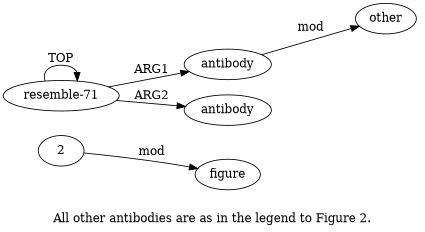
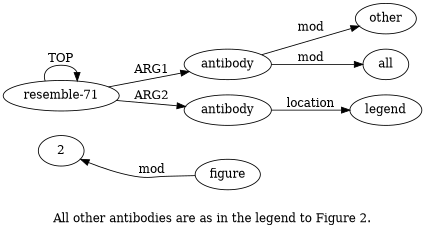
node "all": added
node "legend": added
edge "2" -> "figure": reversed
